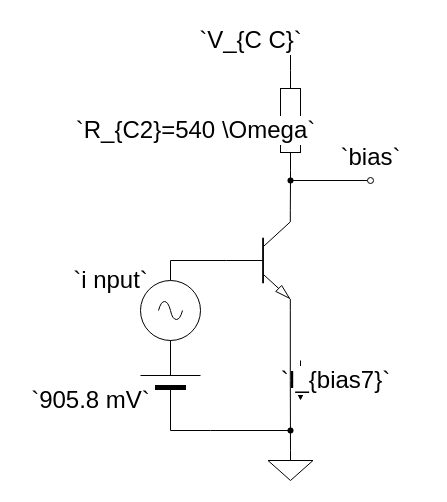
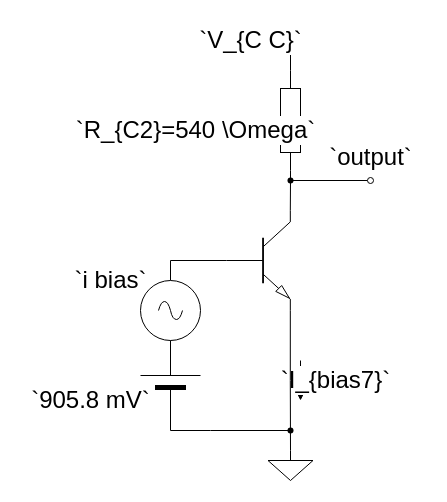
node "`bias`": label "`bias`" -> "`output`"
node "`i nput`": label "`i nput`" -> "`i bias`"
